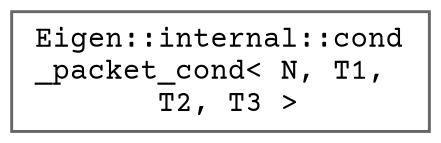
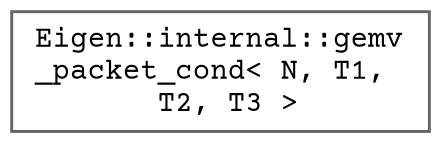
node "Eigen::internal::cond _packet_cond< N, T1, T2, T3 >": label "Eigen::internal::cond _packet_cond< N, T1, T2, T3 >" -> "Eigen::internal::gemv _packet_cond< N, T1, T2, T3 >"
